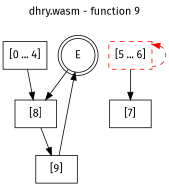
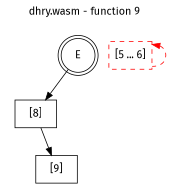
node "[0 ... 4]": removed
node "[7]": removed
edge "[9]" -> "E": removed
